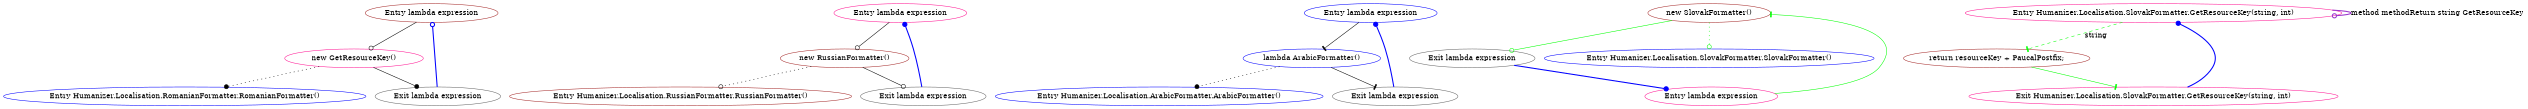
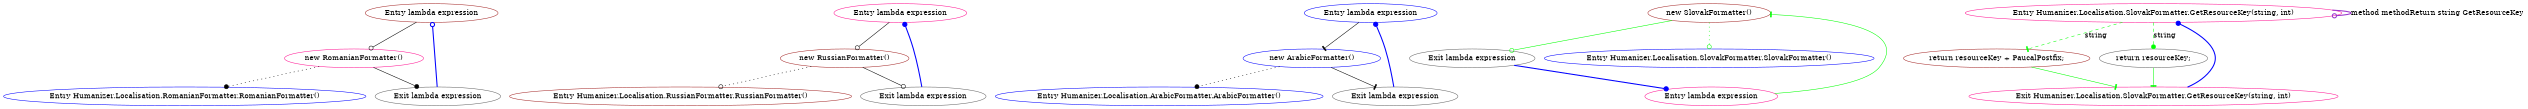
node "new GetResourceKey()": label "new GetResourceKey()" -> "new RomanianFormatter()"
node "lambda ArabicFormatter()": label "lambda ArabicFormatter()" -> "new ArabicFormatter()"
node "return resourceKey;": added
